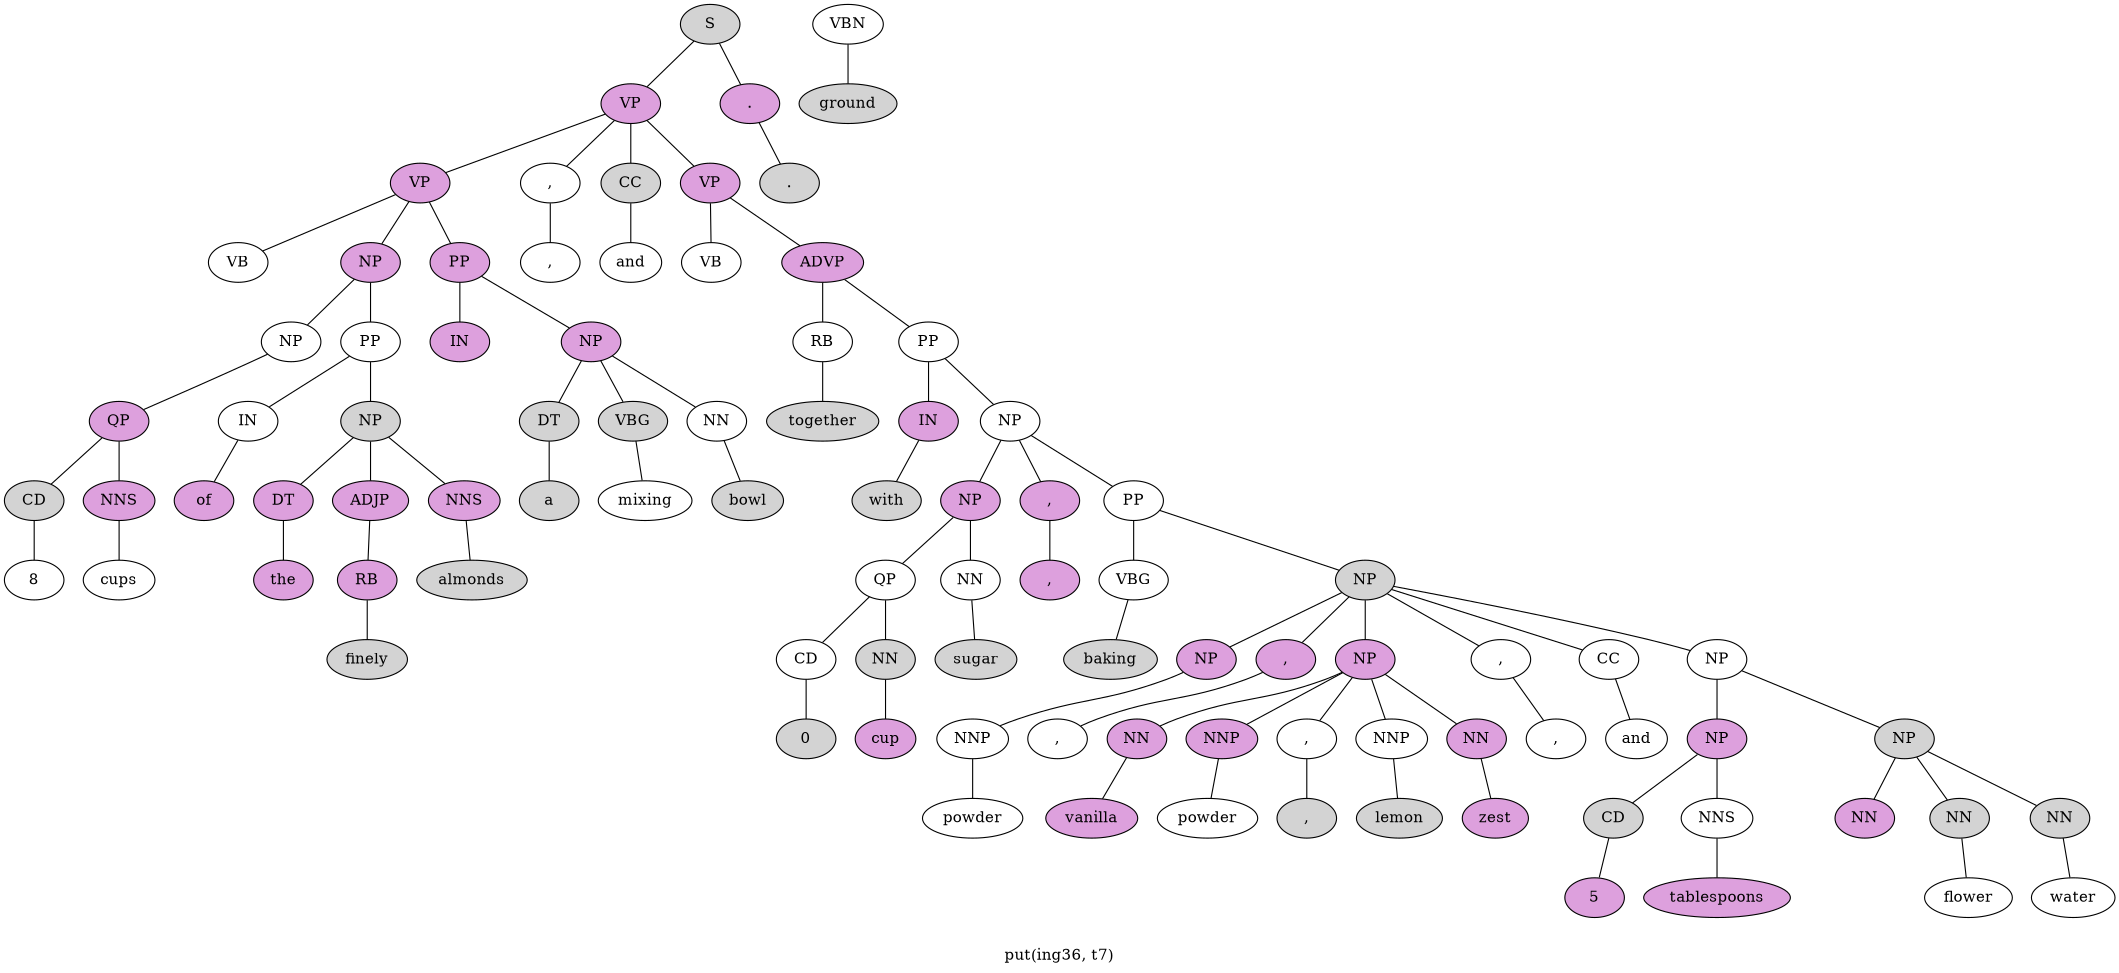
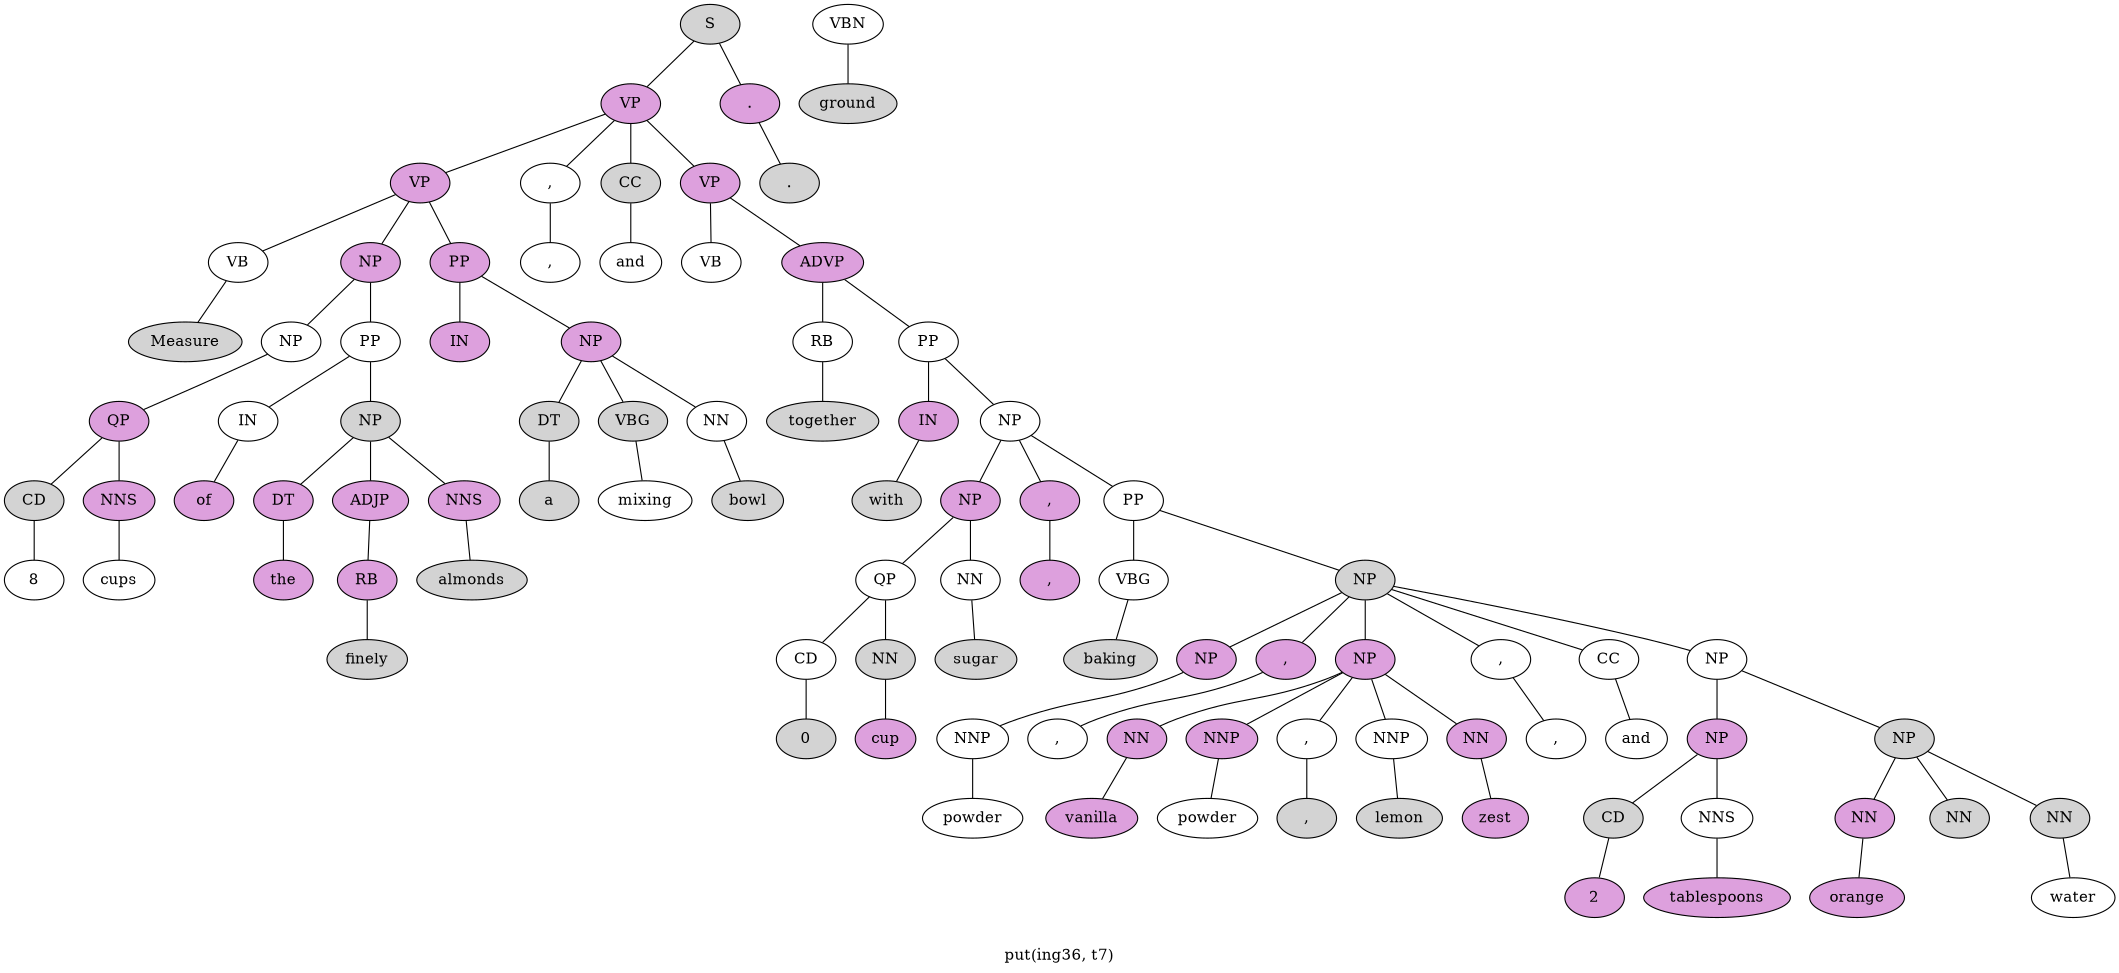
node "Measure": added
node "5": label "5" -> "2"
node "orange": added
node "flower": removed
